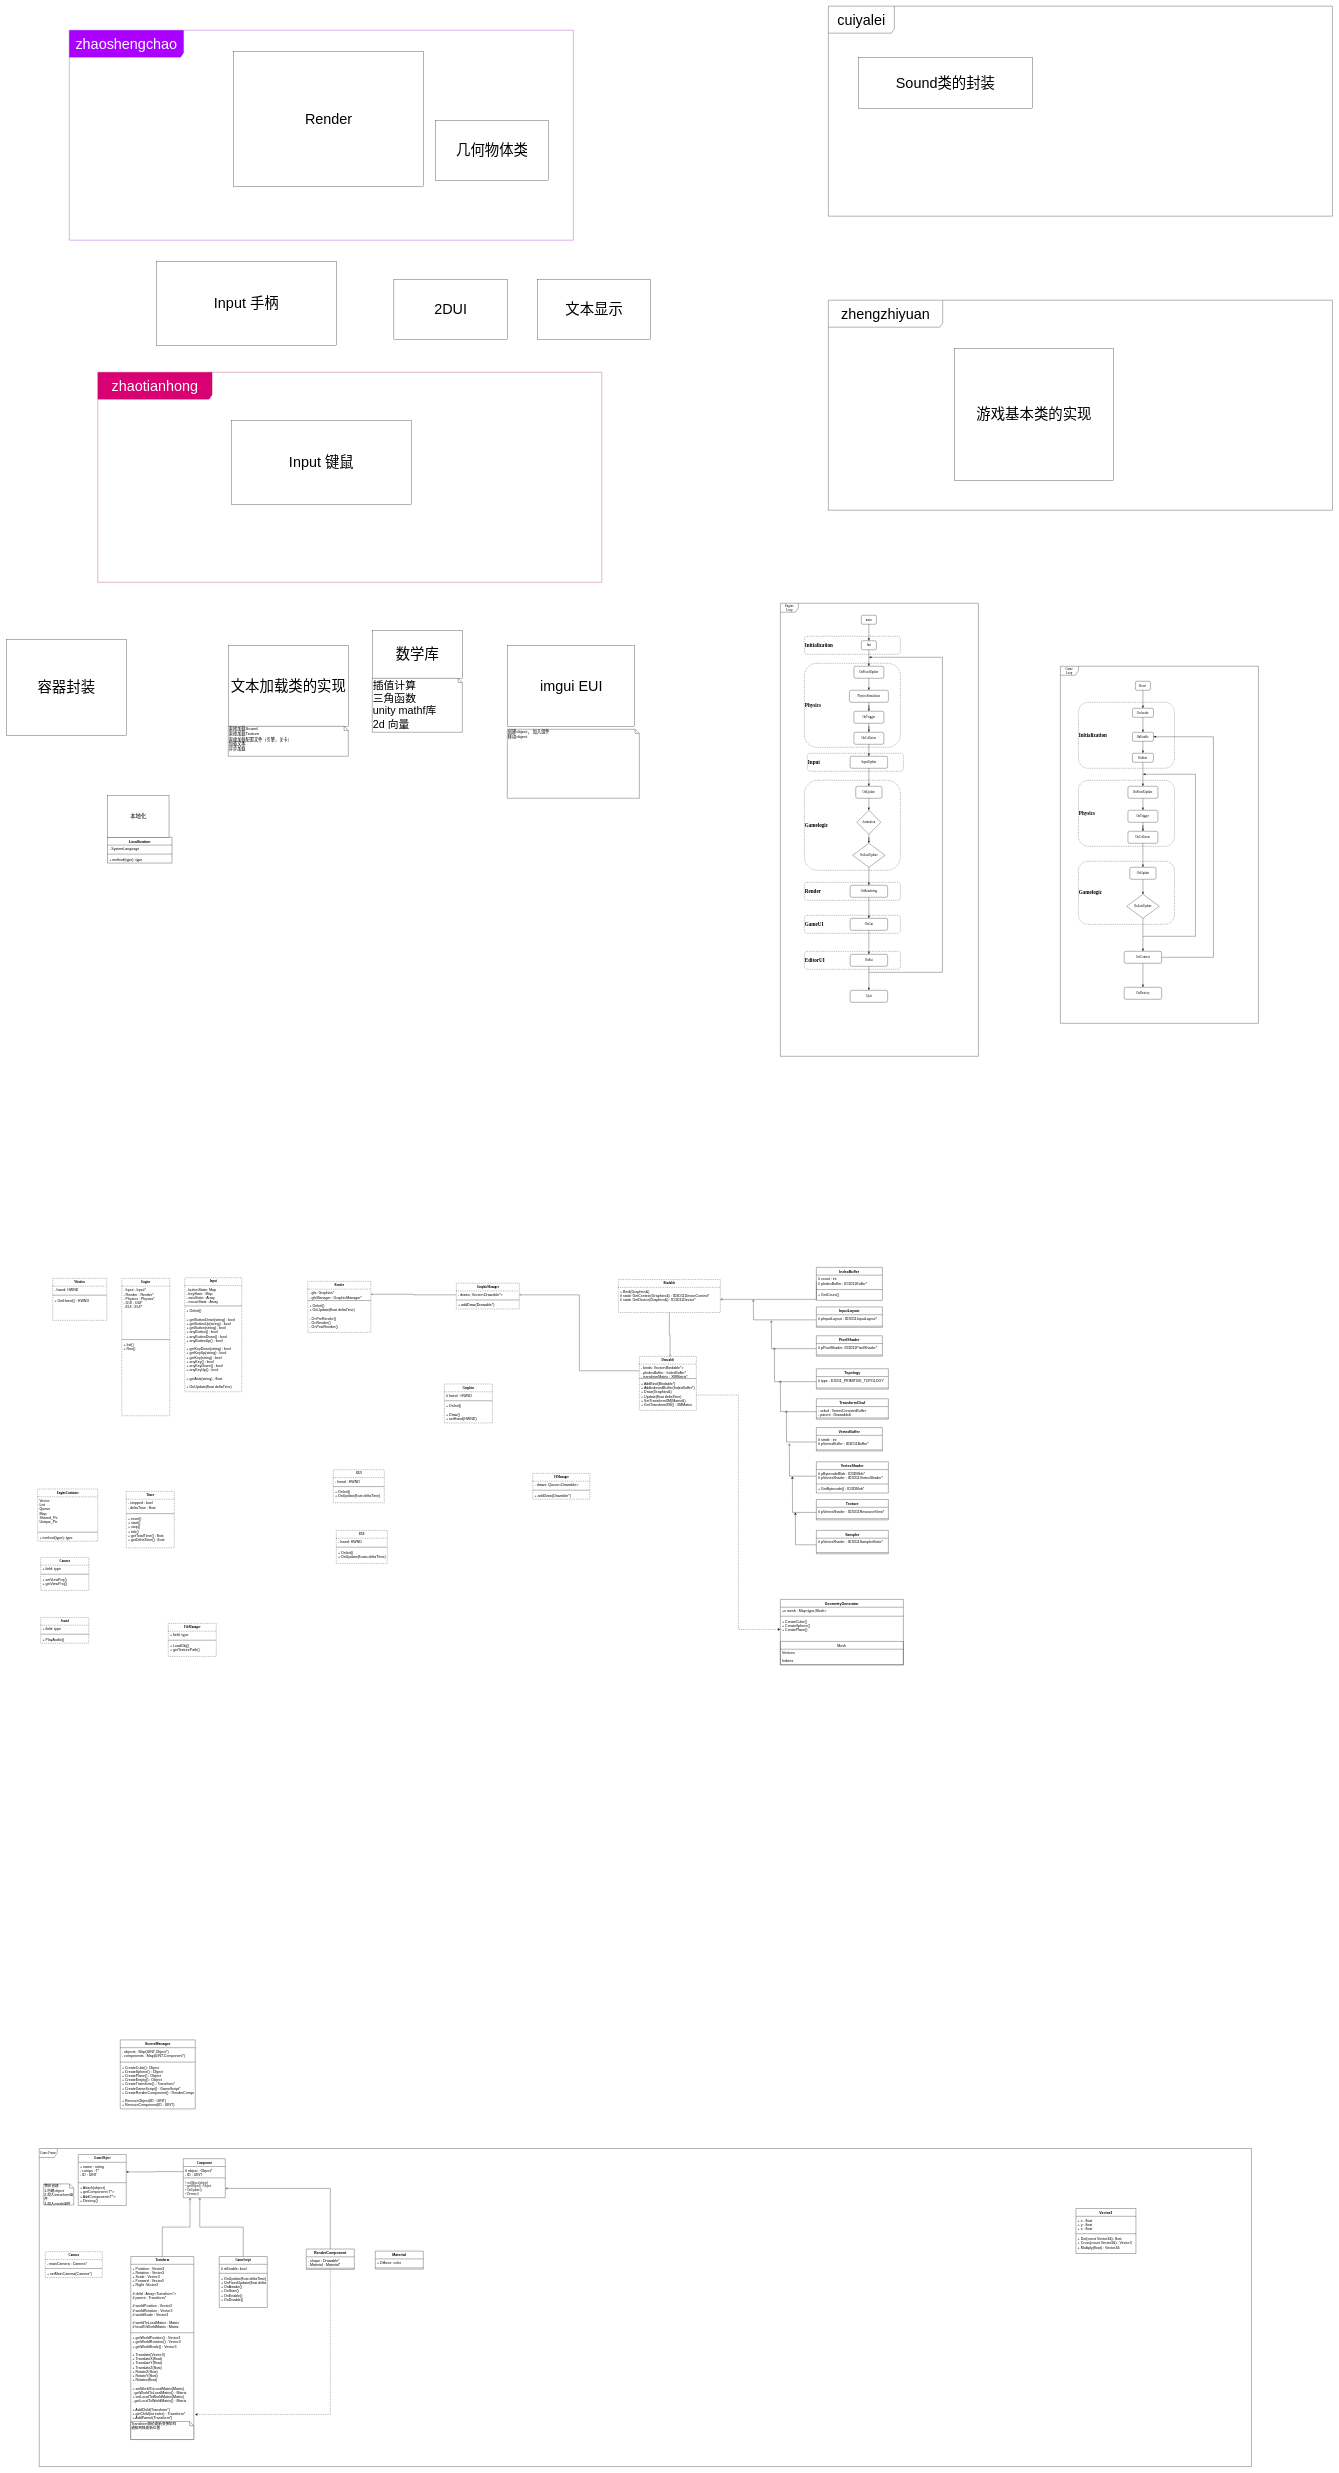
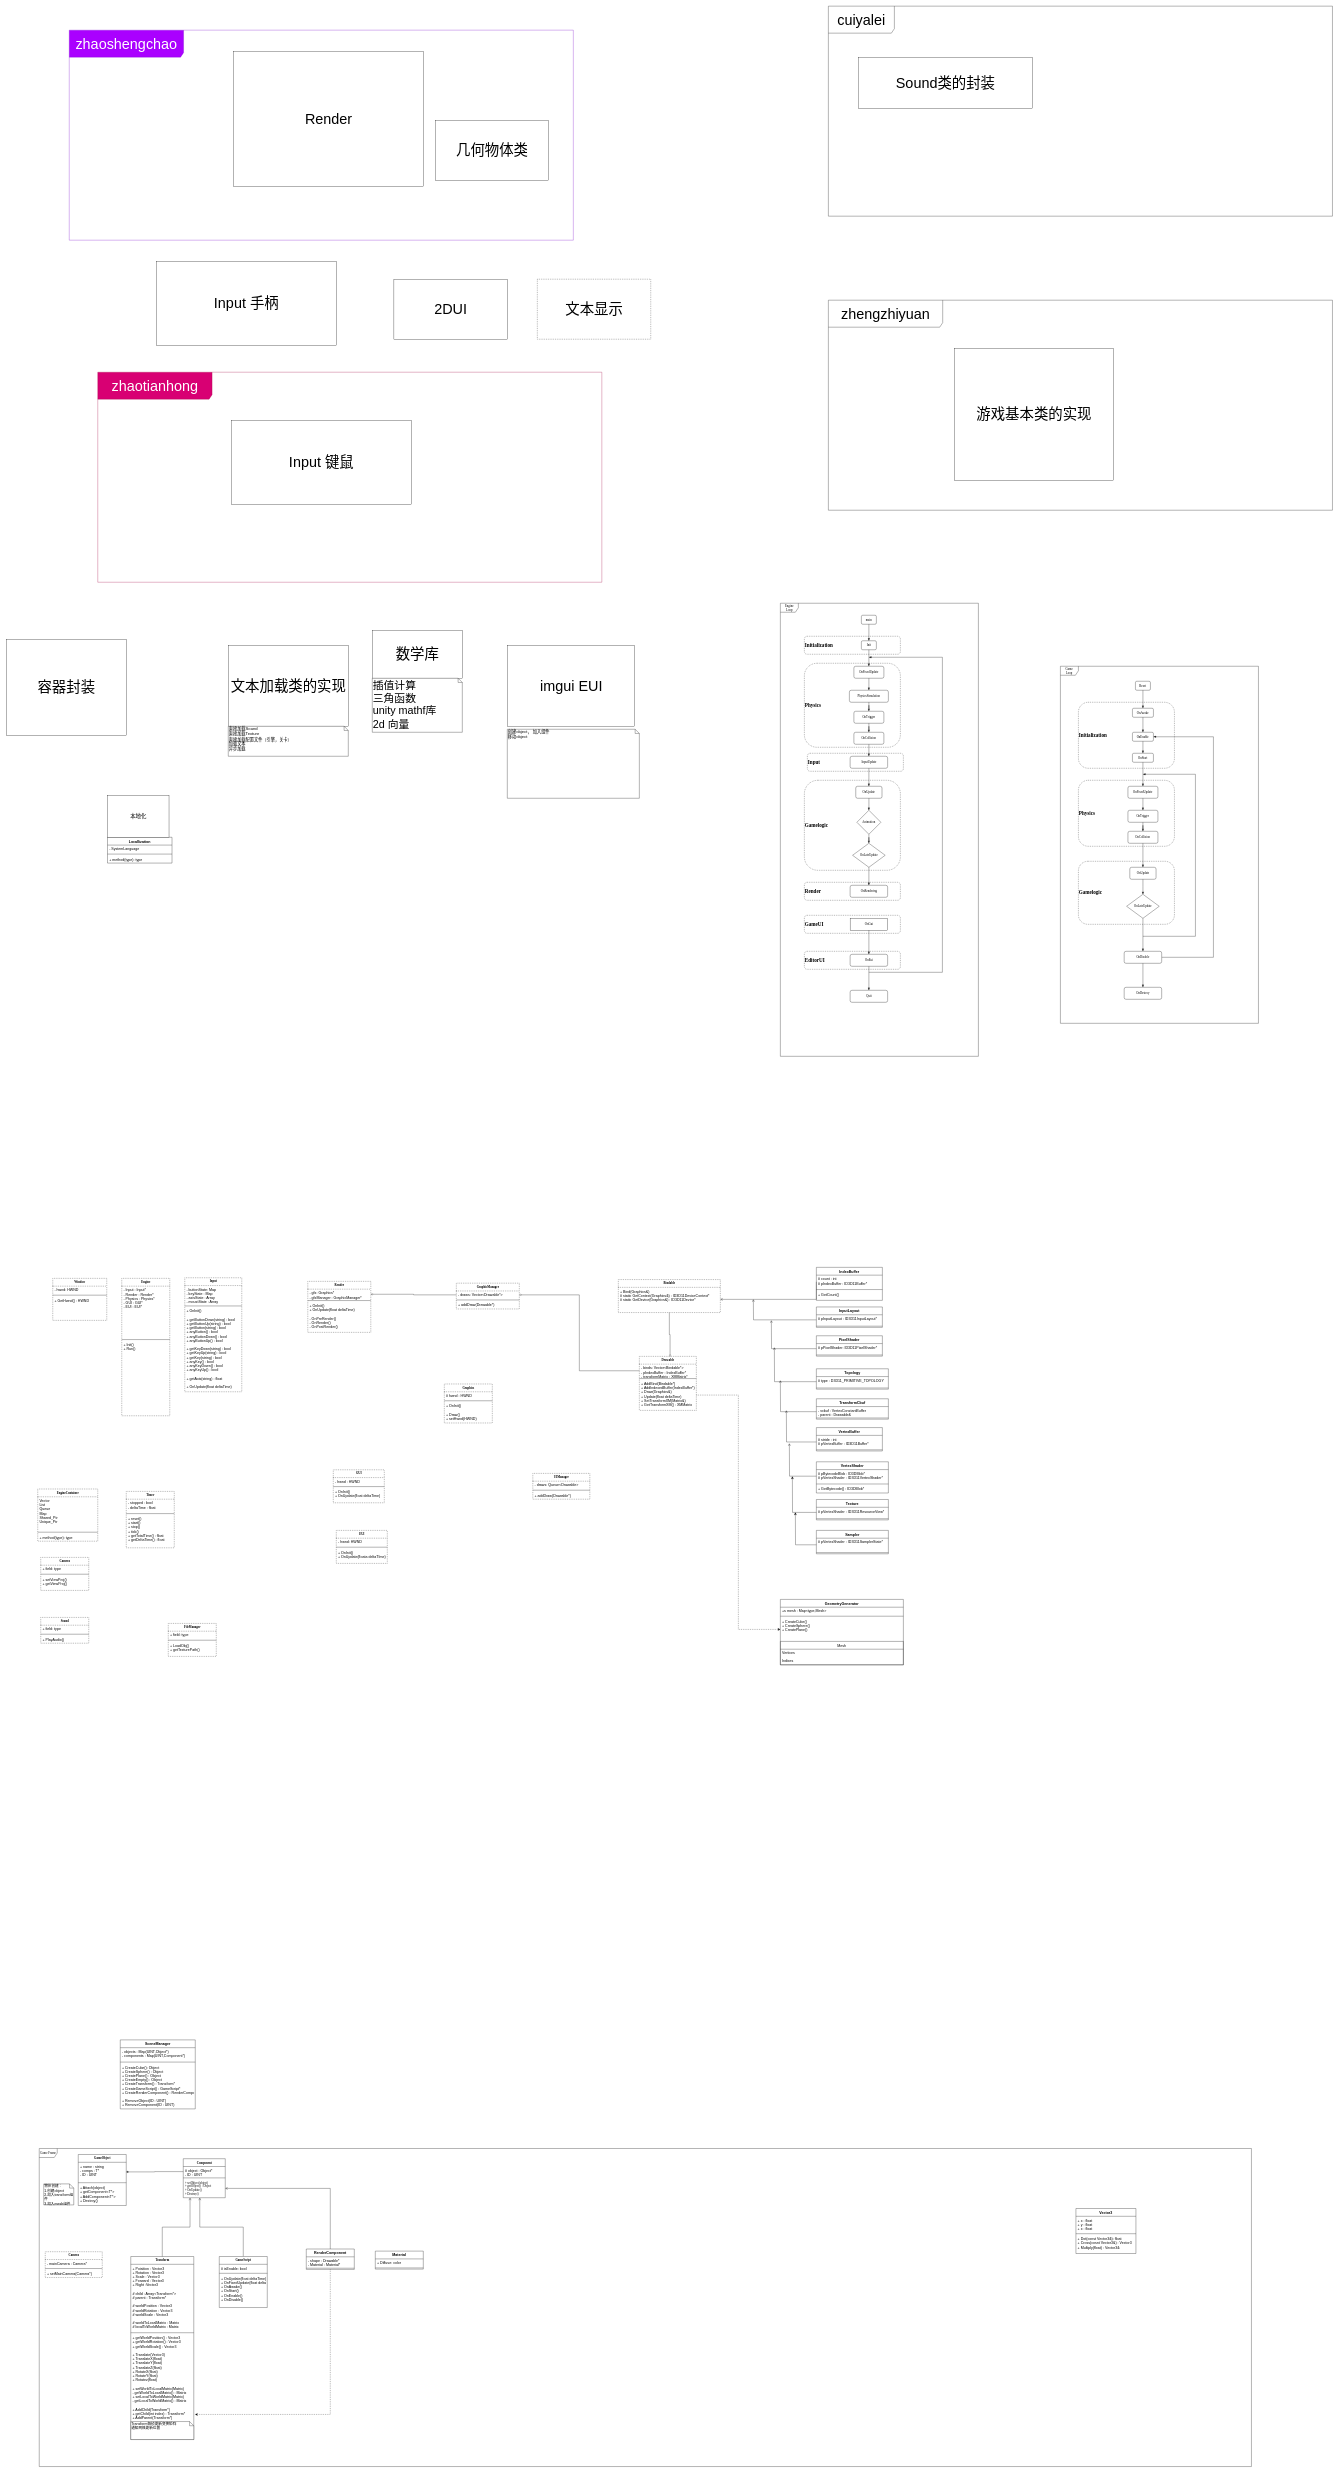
node "文本显示": style solid -> dashed
edge "OnRendering" -> "OnGui": removed
node "OnGui": shape rounded rectangle -> rectangle
node "GetContext": label "GetContext" -> "OnDisable"
